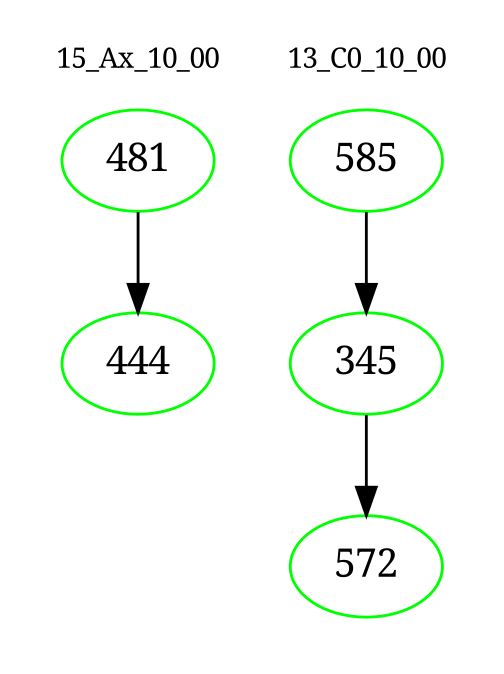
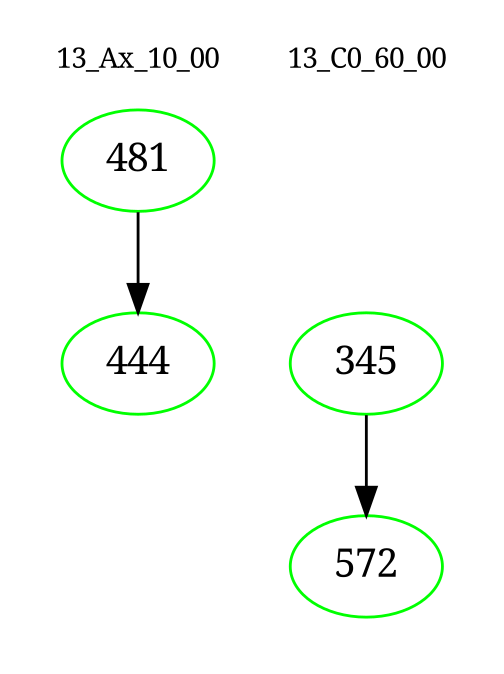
cluster "15_Ax_10_00": label "15_Ax_10_00" -> "13_Ax_10_00"
cluster "13_C0_10_00": label "13_C0_10_00" -> "13_C0_60_00"
node "585": removed
